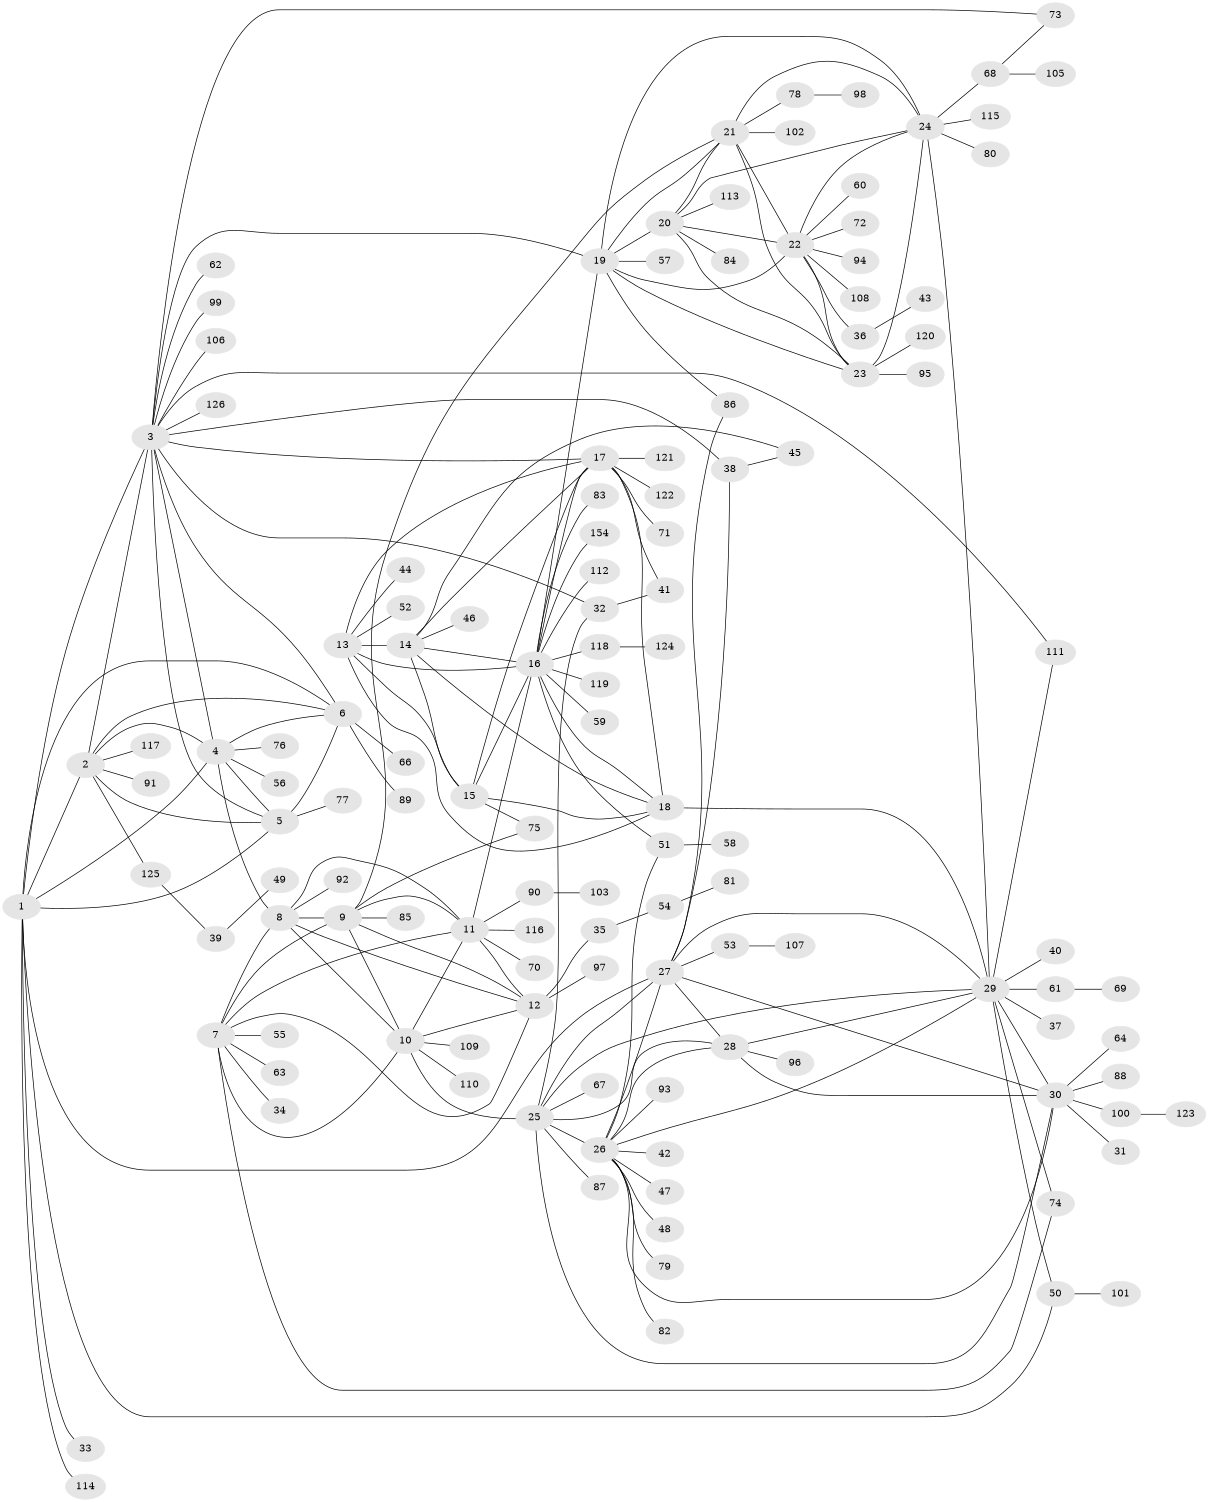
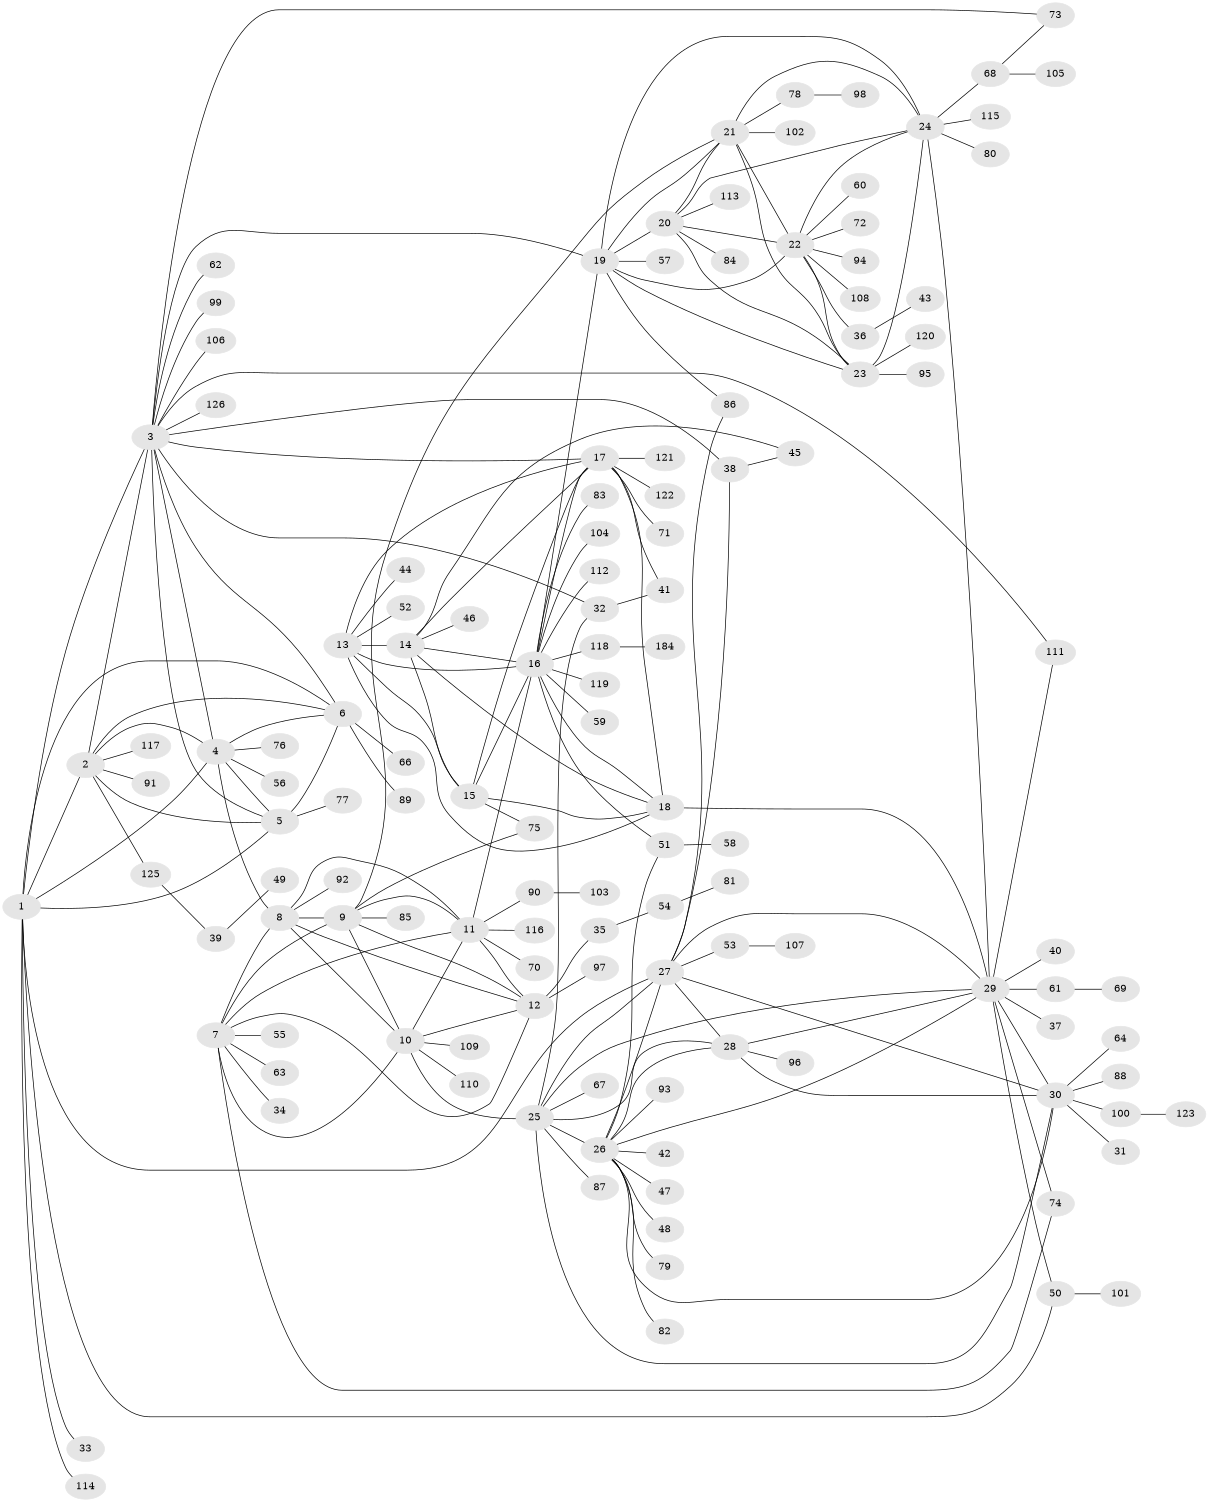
node "154": label "154" -> "104"
node "124": label "124" -> "184"
